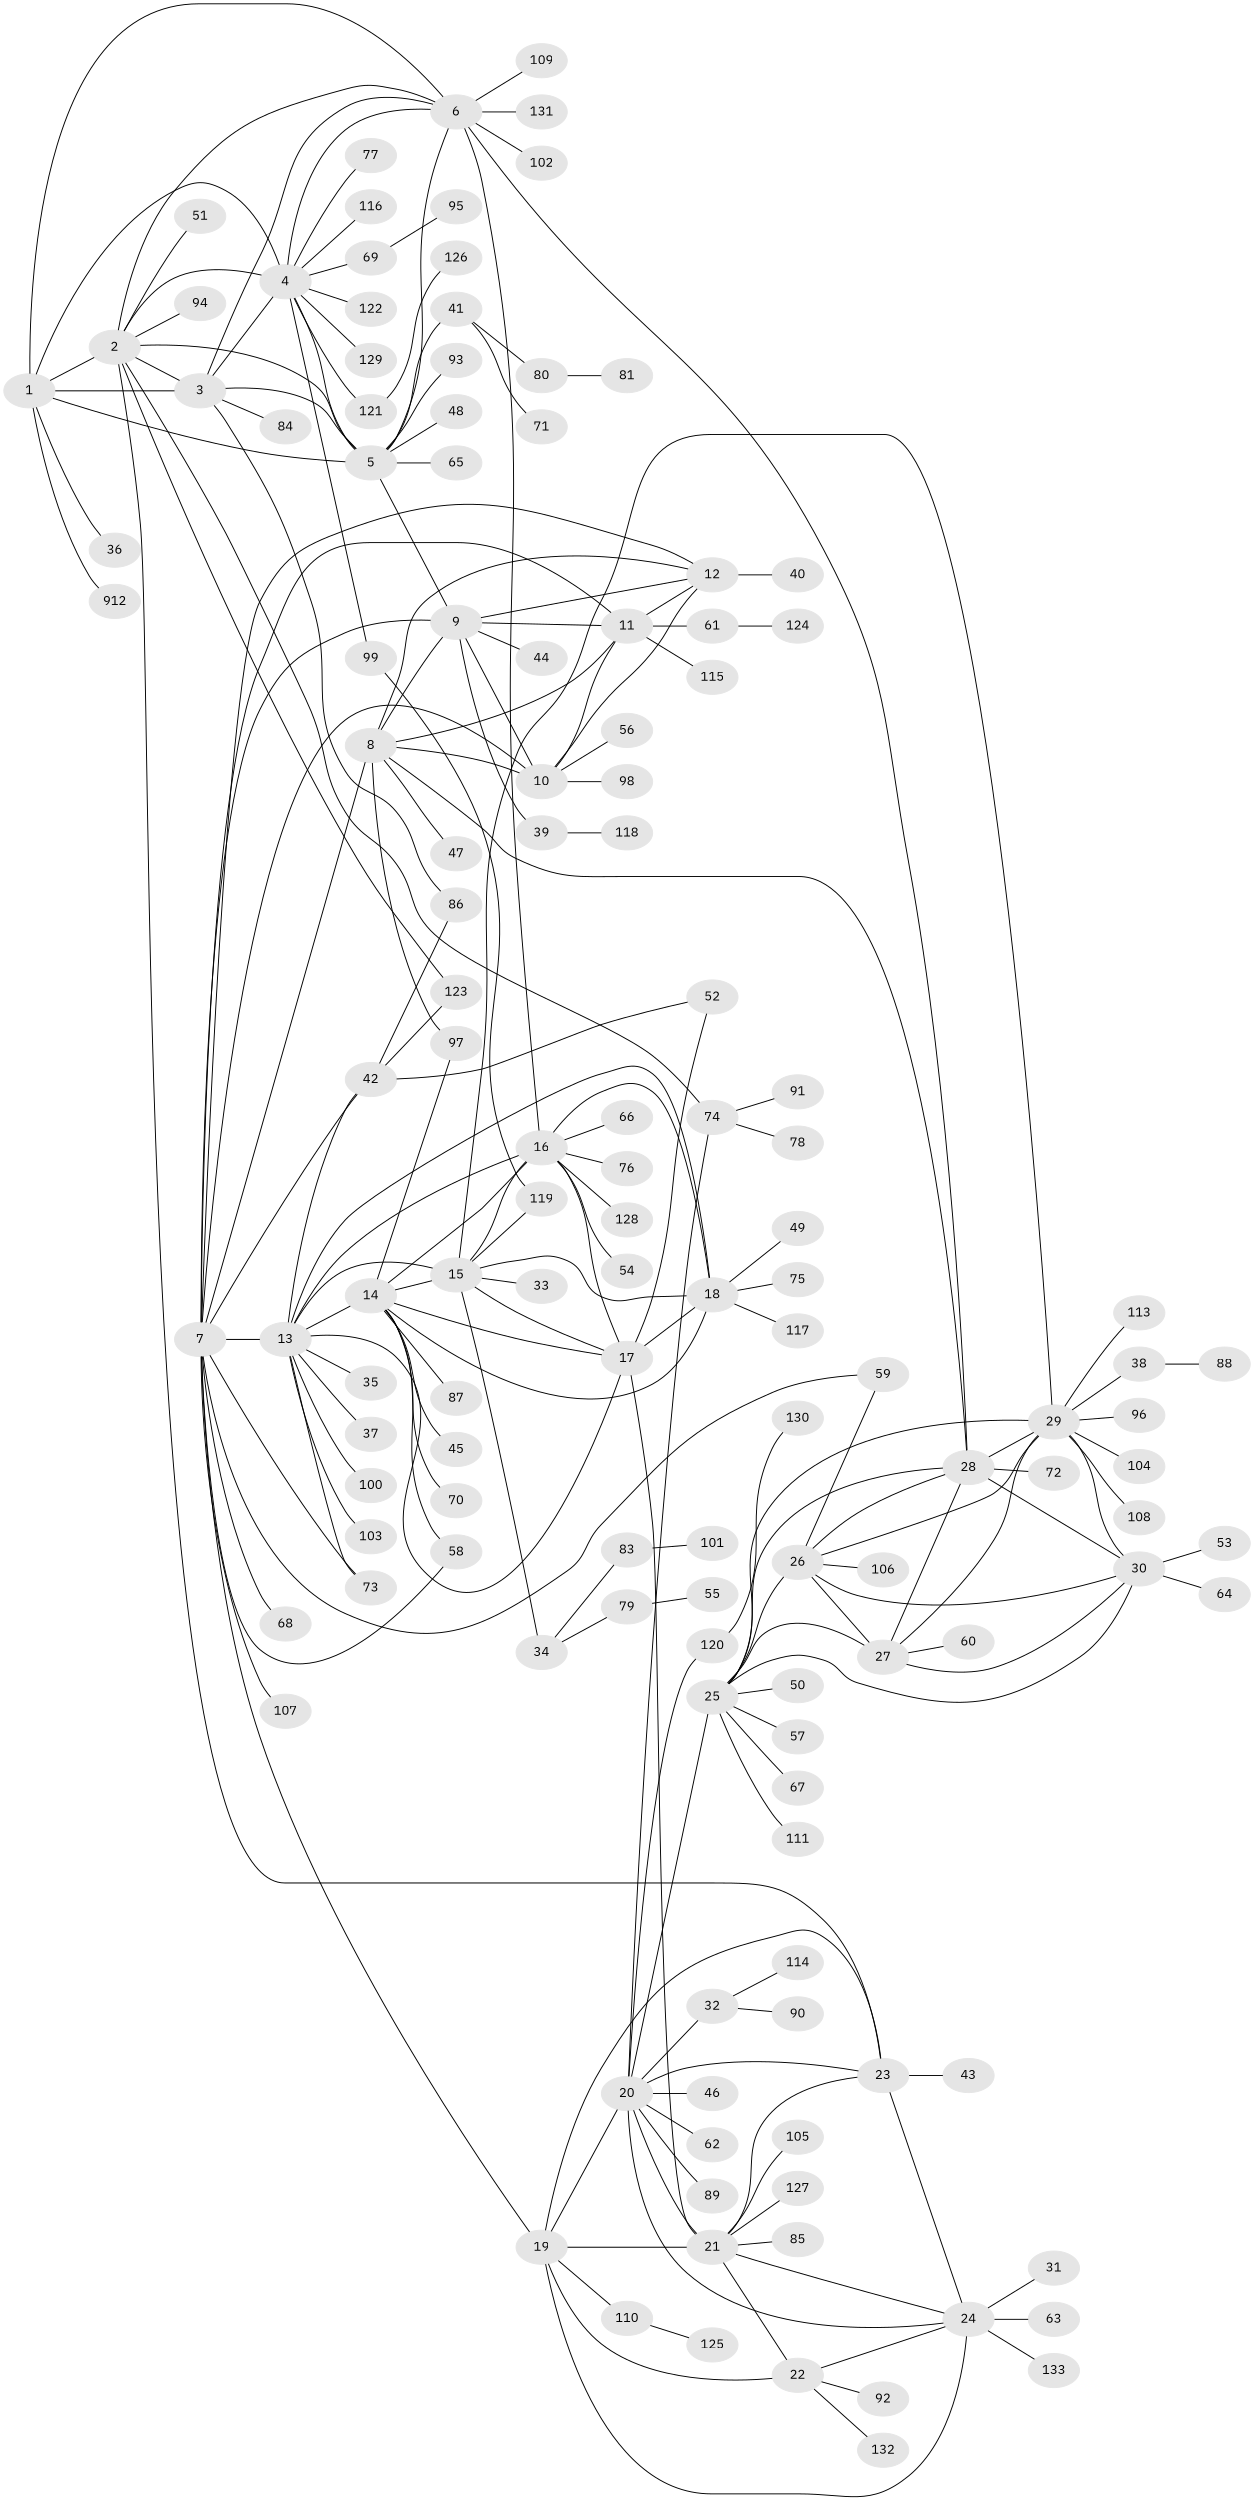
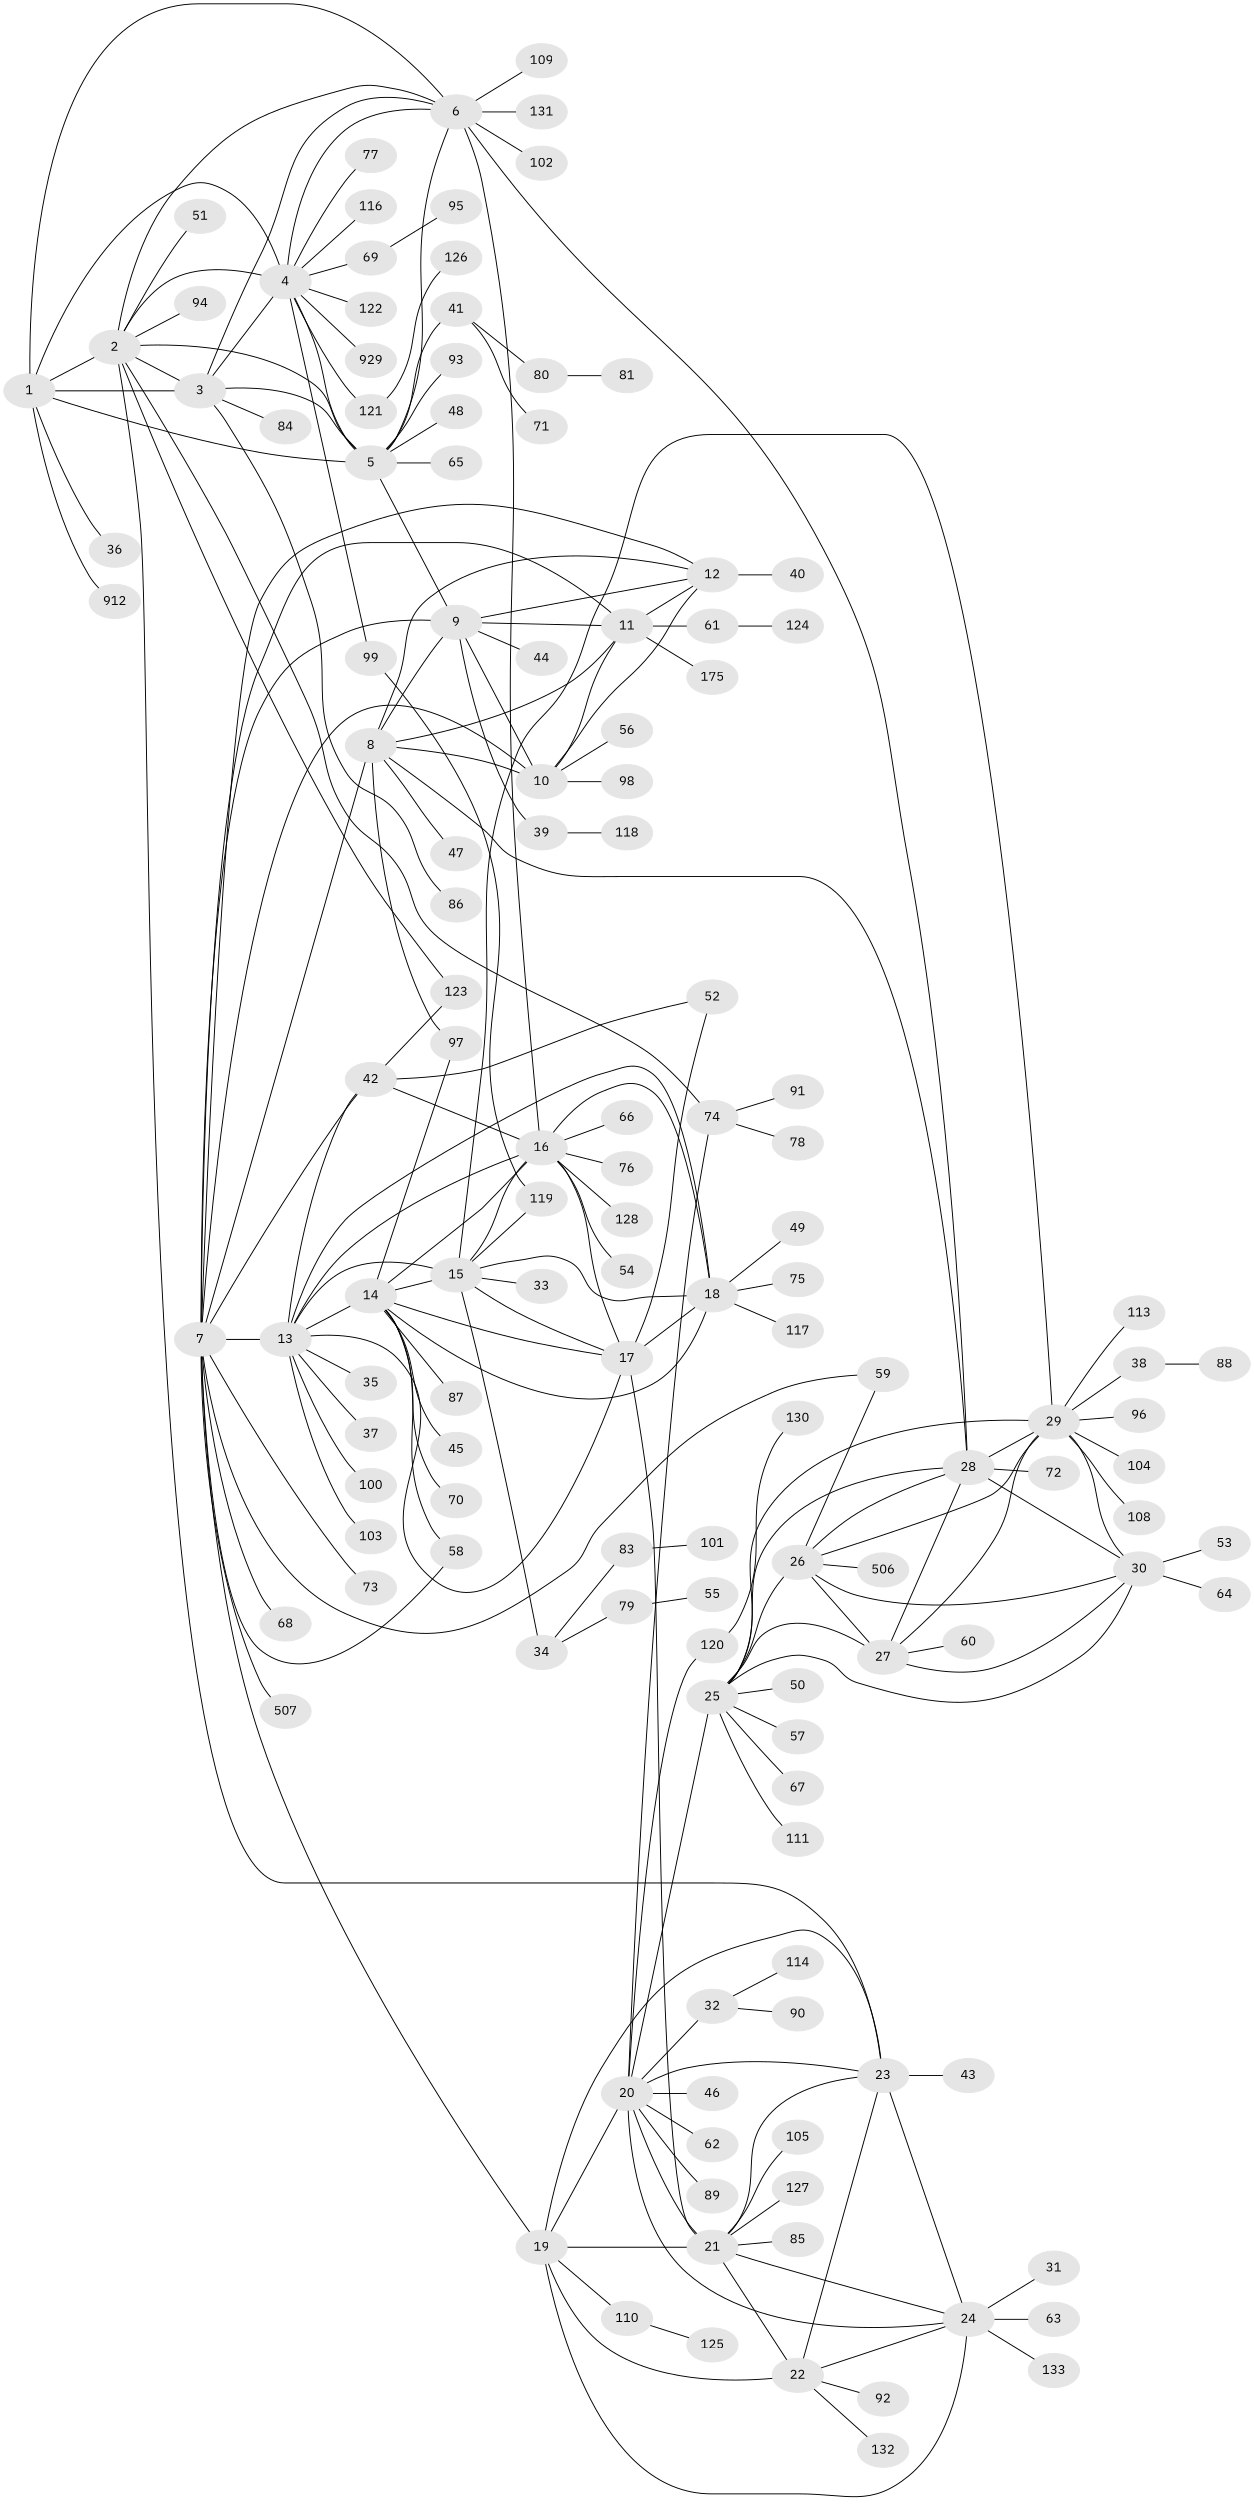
node "129": label "129" -> "929"
node "115": label "115" -> "175"
edge "86" -- "42": now "16" -- "42"
edge "13" -- "73": removed
node "106": label "106" -> "506"
node "107": label "107" -> "507"
edge "23" -- "22": added
